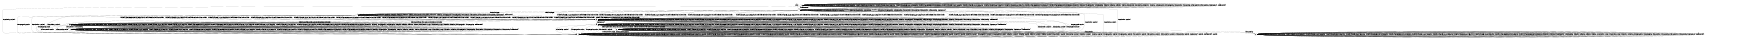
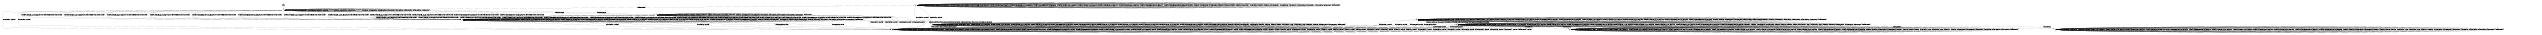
edge "s2" -> "s9": removed, label "[ChgDestConID-Ori]/"
